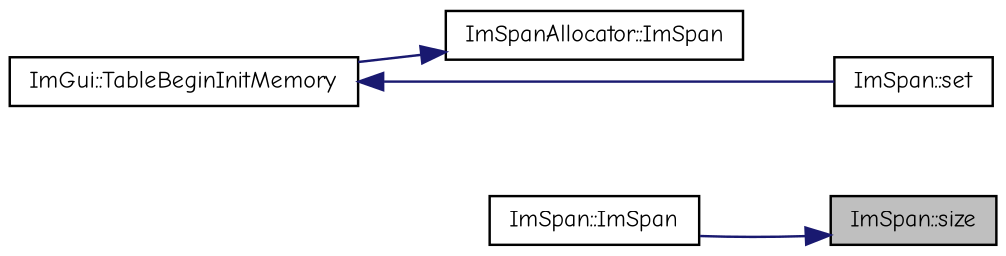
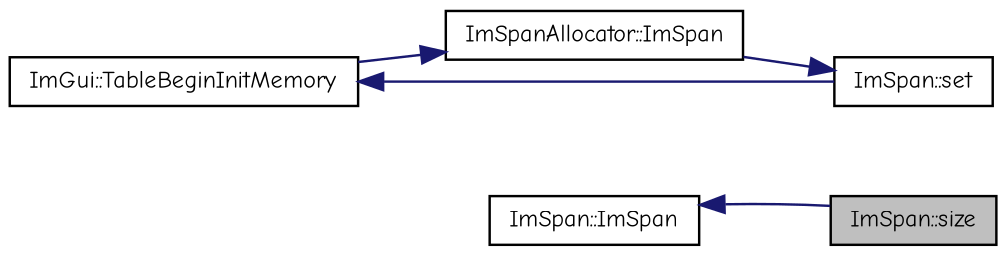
edge "ImSpanAllocator::ImSpan" -> "ImSpan::set": added
edge "ImSpan::ImSpan" -> "ImSpan::size": reversed
